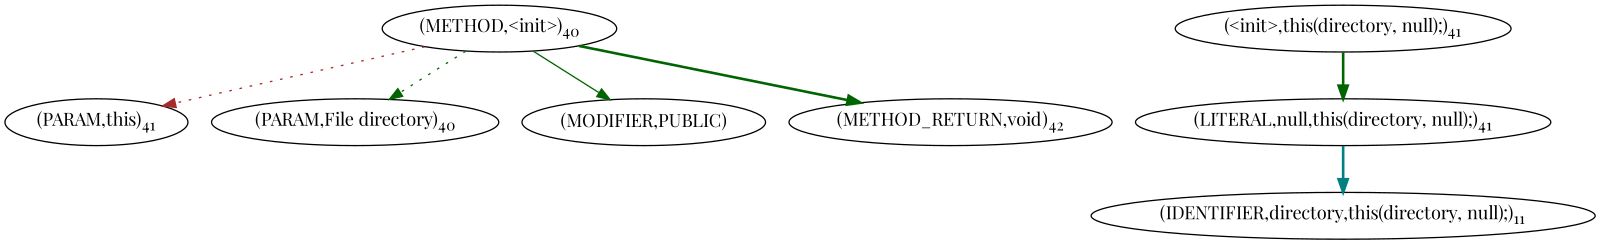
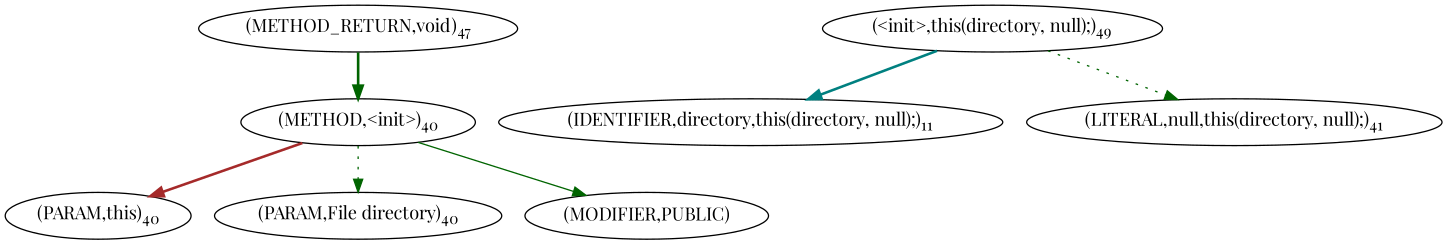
node "(<init>,this(directory, null);)": text "41" -> "49"
edge "(<init>,this(directory, null);)" -> "(LITERAL,null,this(directory, null);)": style bold -> dotted
edge "(METHOD,<init>)" -> "(METHOD_RETURN,void)": reversed
edge "(METHOD,<init>)" -> "(PARAM,this)": style dotted -> bold
node "(PARAM,this)": text "41" -> "40"
node "(METHOD_RETURN,void)": text "42" -> "47"
edge "(LITERAL,null,this(directory, null);)" -> "(IDENTIFIER,directory,this(directory, null);)": now "(<init>,this(directory, null);)" -> "(IDENTIFIER,directory,this(directory, null);)"
